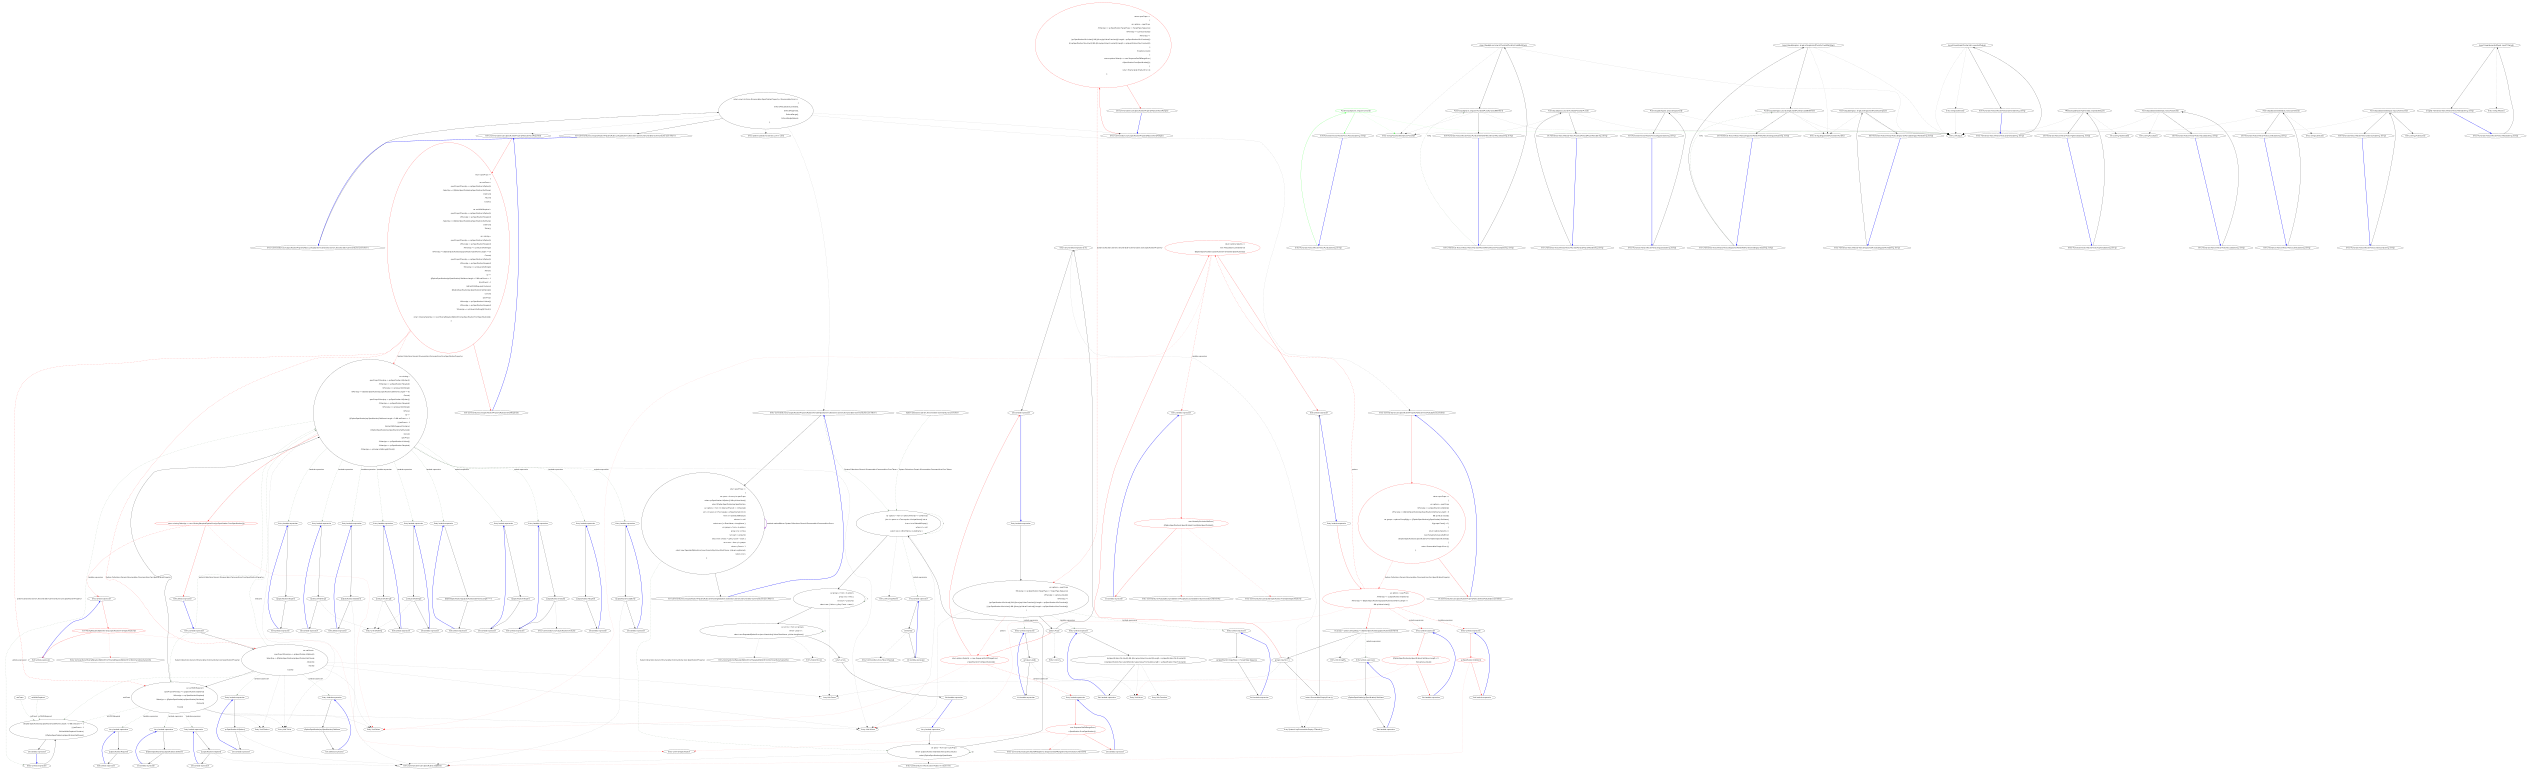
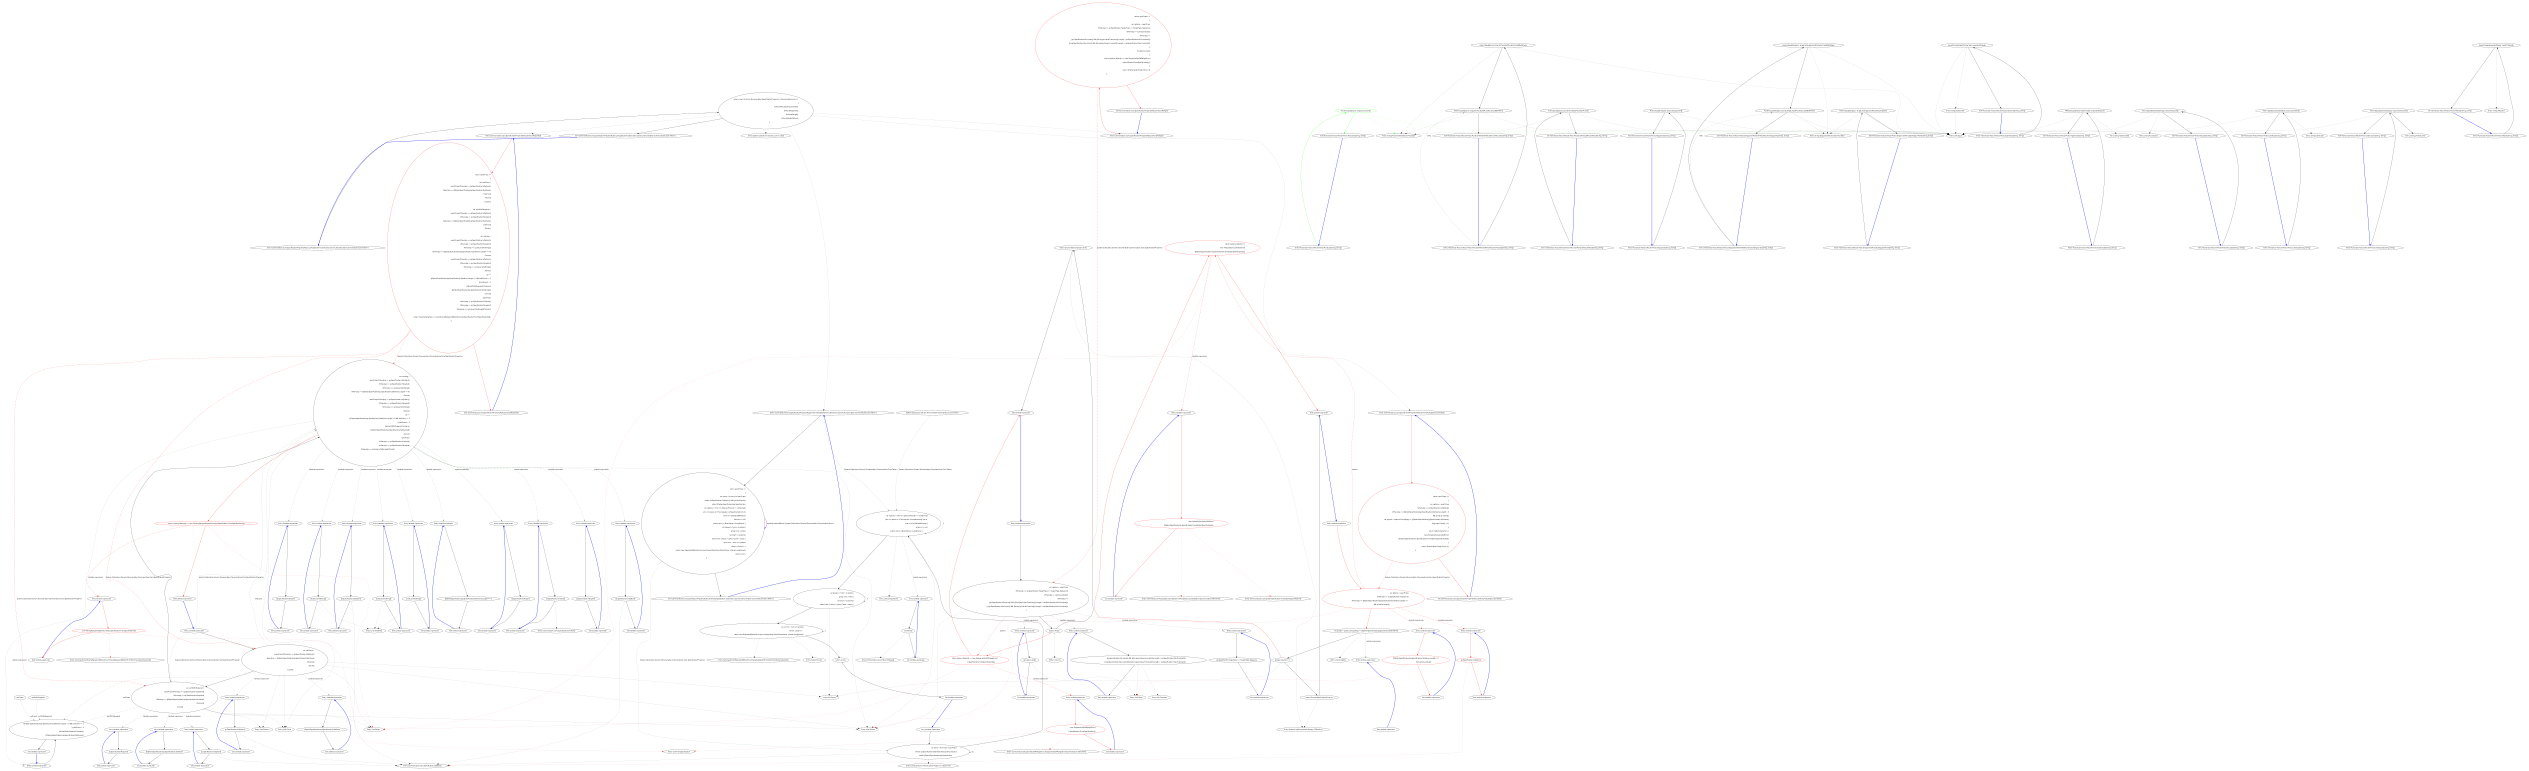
node "GroupBy Humanizer.Tests.InflectorTests.Titleize(string, string)": label "GroupBy Humanizer.Tests.InflectorTests.Titleize(string, string)" -> "Exit Humanizer.Tests.InflectorTests.Titleize(string, string)"
node "((OptionSpecification)g.Specification).SetName": removed
